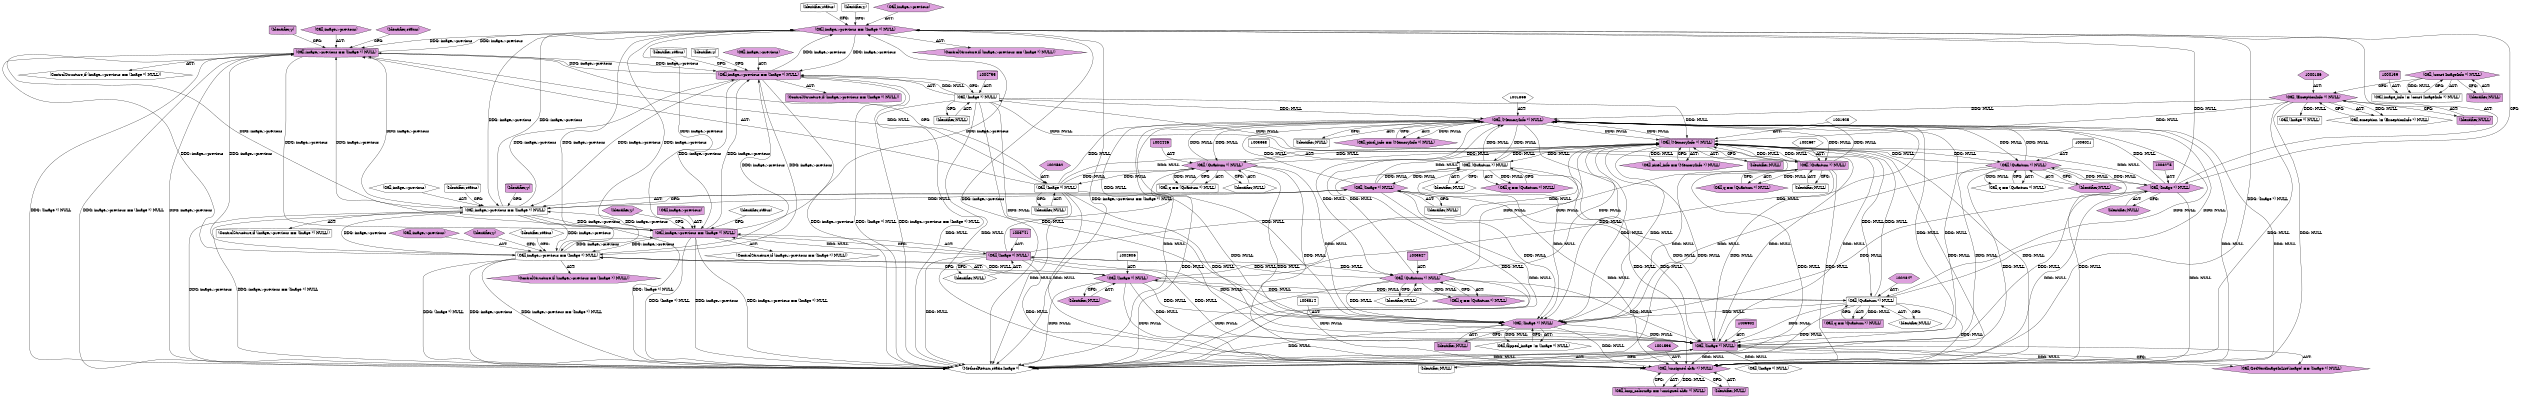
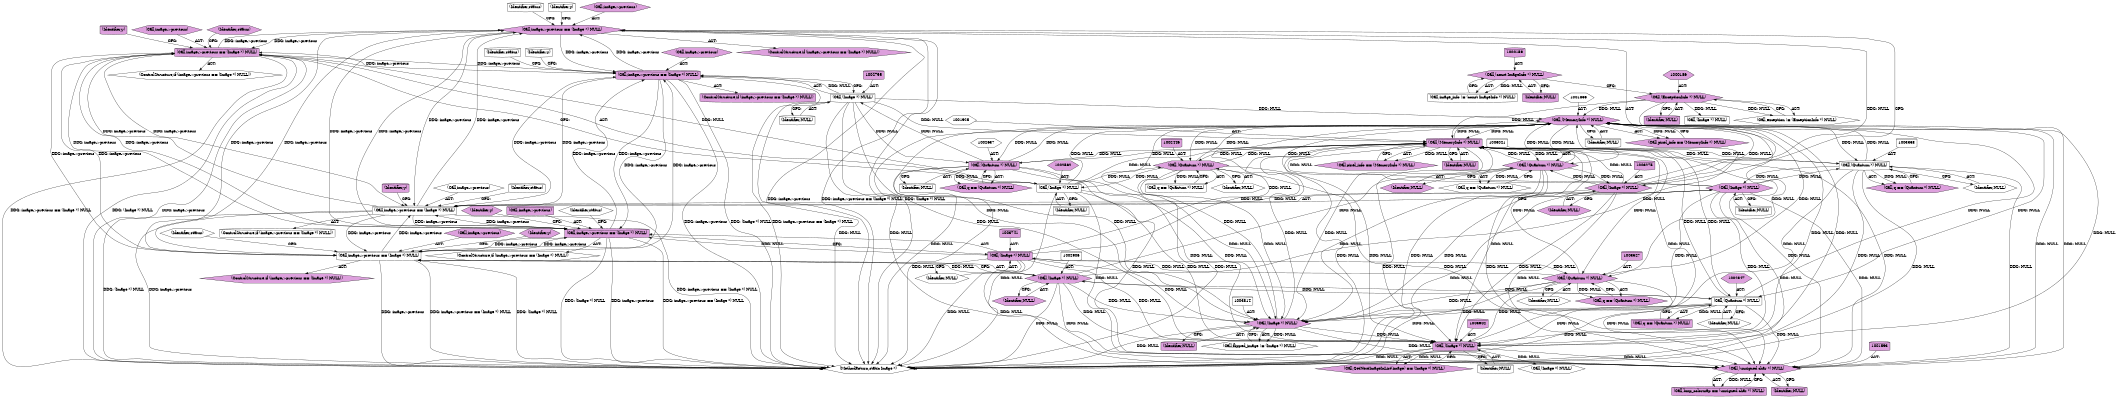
edge "1000159" -> "(Call,image_info != (const ImageInfo *) NULL)": now "1000159" -> "(Call,(const ImageInfo *) NULL)"
edge "(Call,(ExceptionInfo *) NULL)" -> "(Call,(unsigned char *) NULL)": removed, label "DDG: NULL"
node "1001593": shape hexagon -> cylinder
